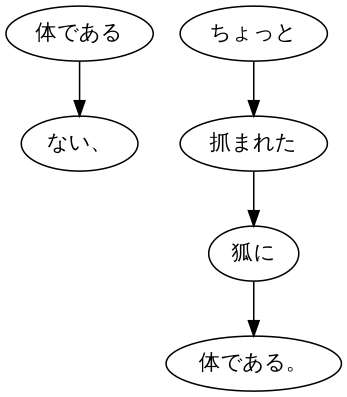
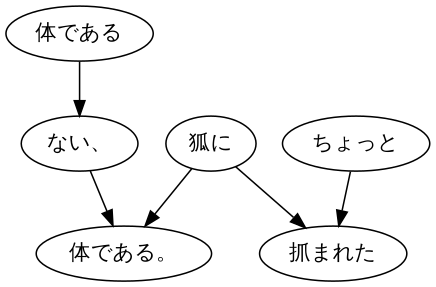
edge "ない、" -> "体である。": added
edge "抓まれた" -> "狐に": reversed
